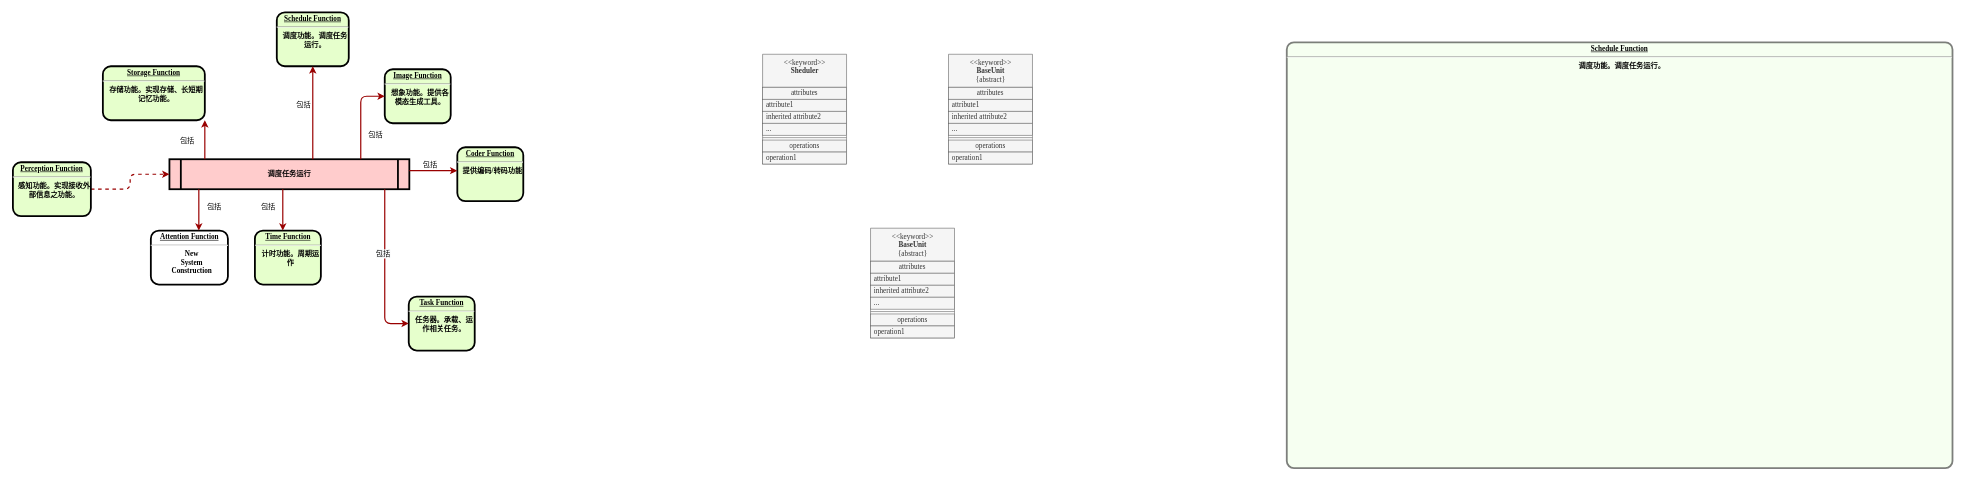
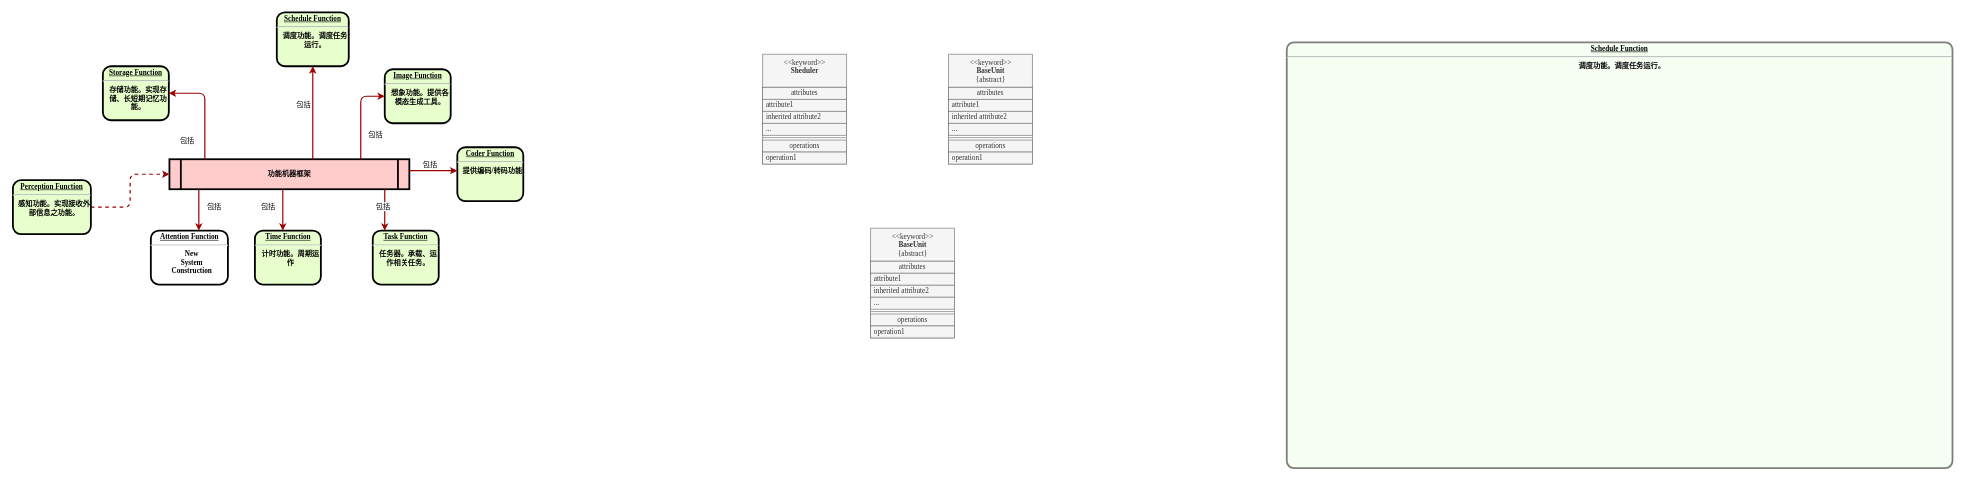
node "Storage Function 存储功能。实现存储、长短期记忆功能。": size 102x54 -> 66x54
node "调度任务运行": label "调度任务运行" -> "功能机器框架"
node "Perception Function 感知功能。实现接收外部信息之功能。": moved (51, 189) -> (51, 207)
node "Task Function 任务器。承载、运作相关任务。": moved (441, 324) -> (405, 258)
